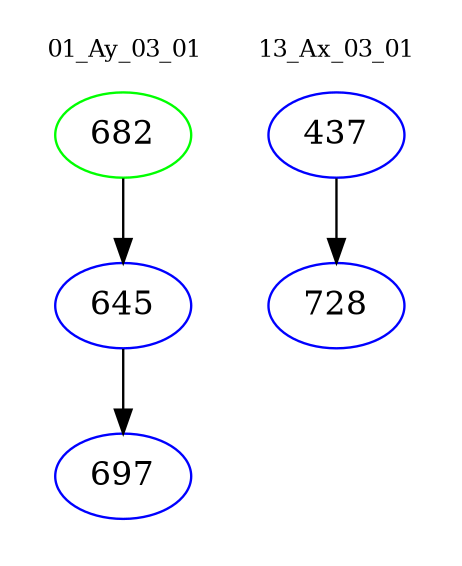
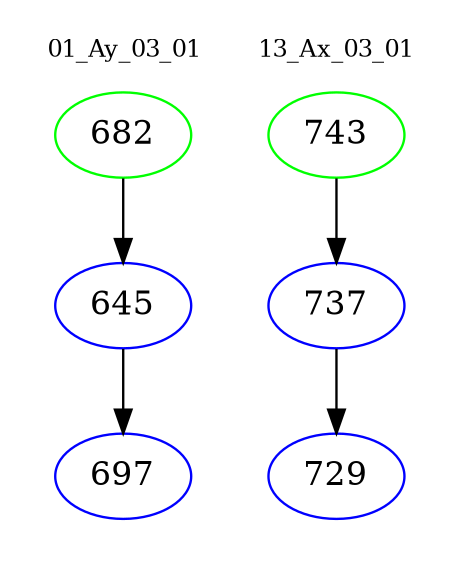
node "743": added
node "437": label "437" -> "737"
node "728": label "728" -> "729"
